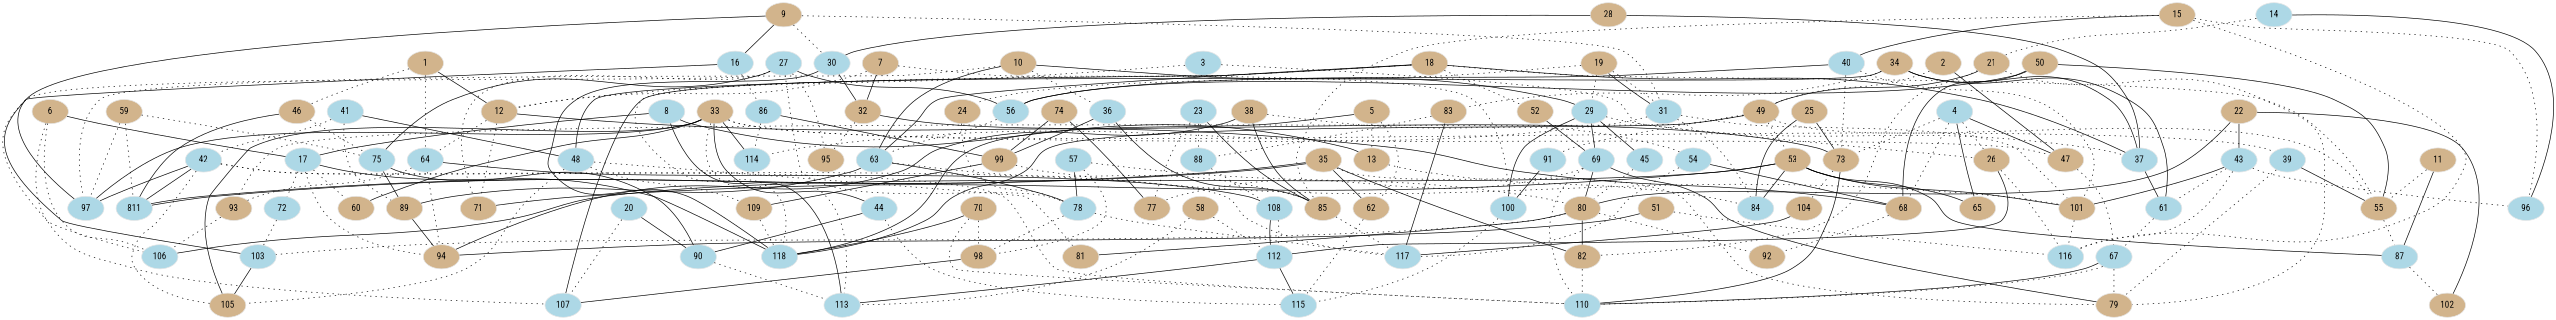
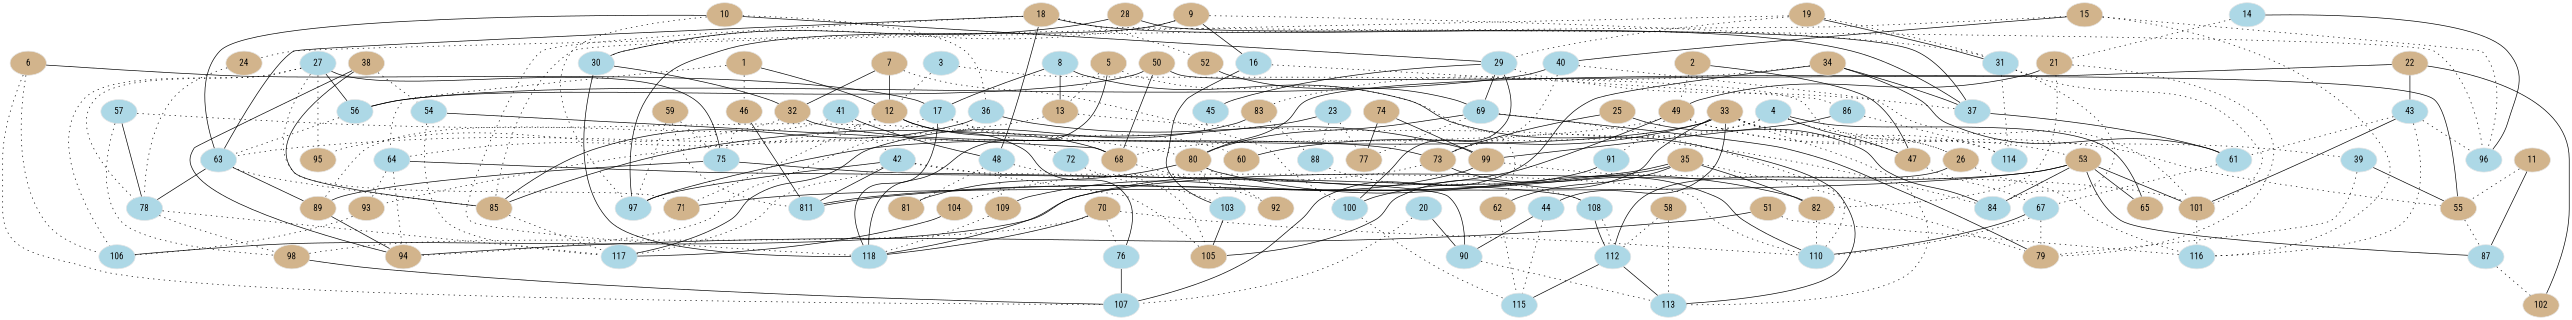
edge "18" -- "55": now "18" -- "96"
edge "7" -- "12": style dotted -> solid
edge "33" -- "114": style solid -> dotted
edge "13" -- "63": added
node "76": added
